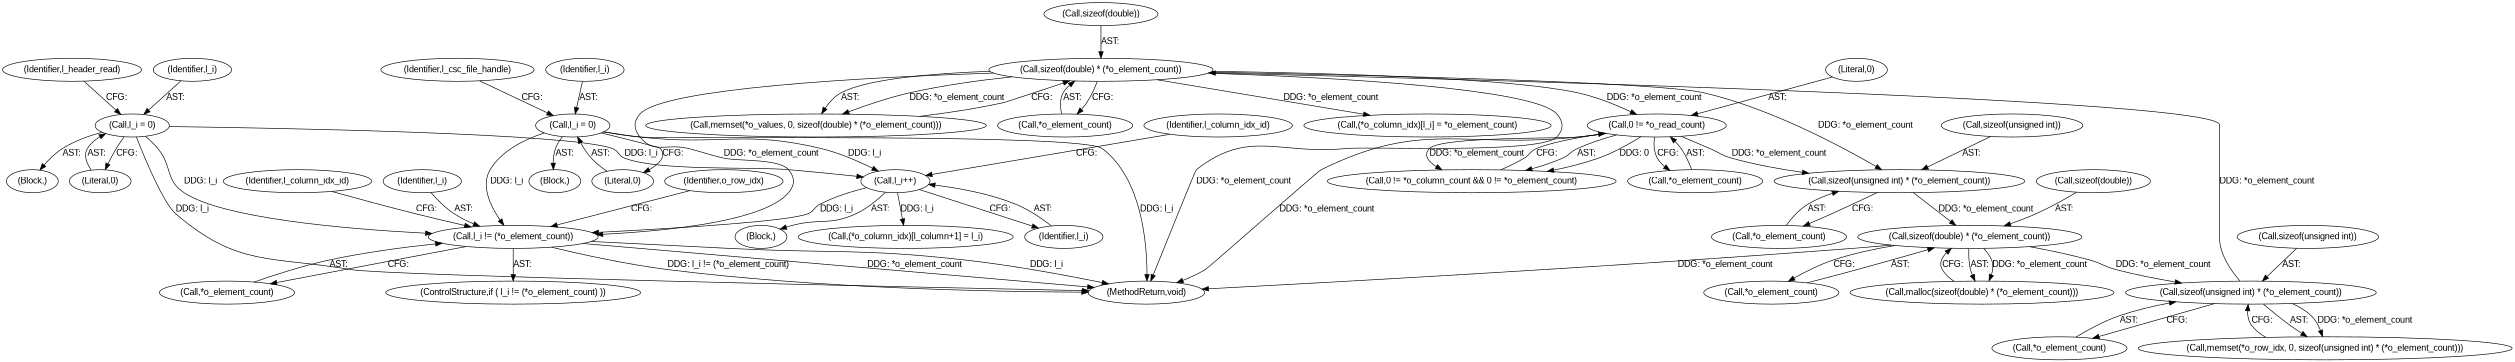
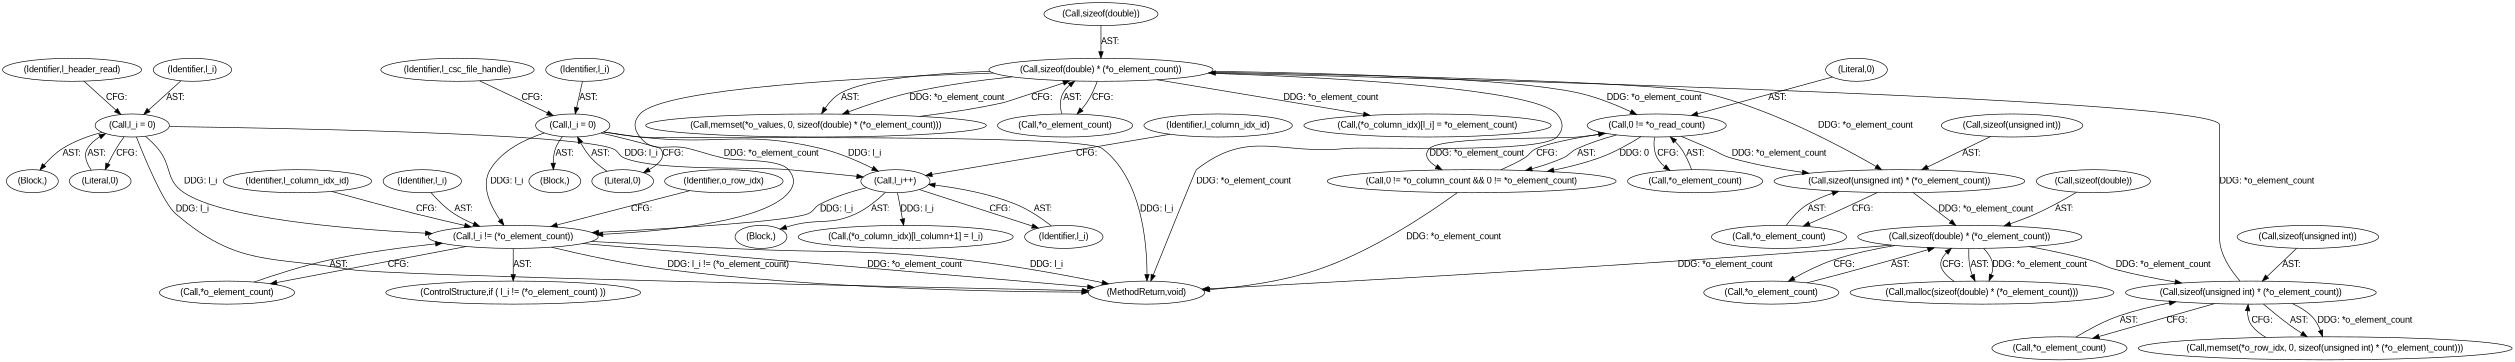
edge "(Call,0 != *o_read_count)" -> "(MethodReturn,void)": now "(Call,0 != *o_column_count && 0 != *o_element_count)" -> "(MethodReturn,void)"
